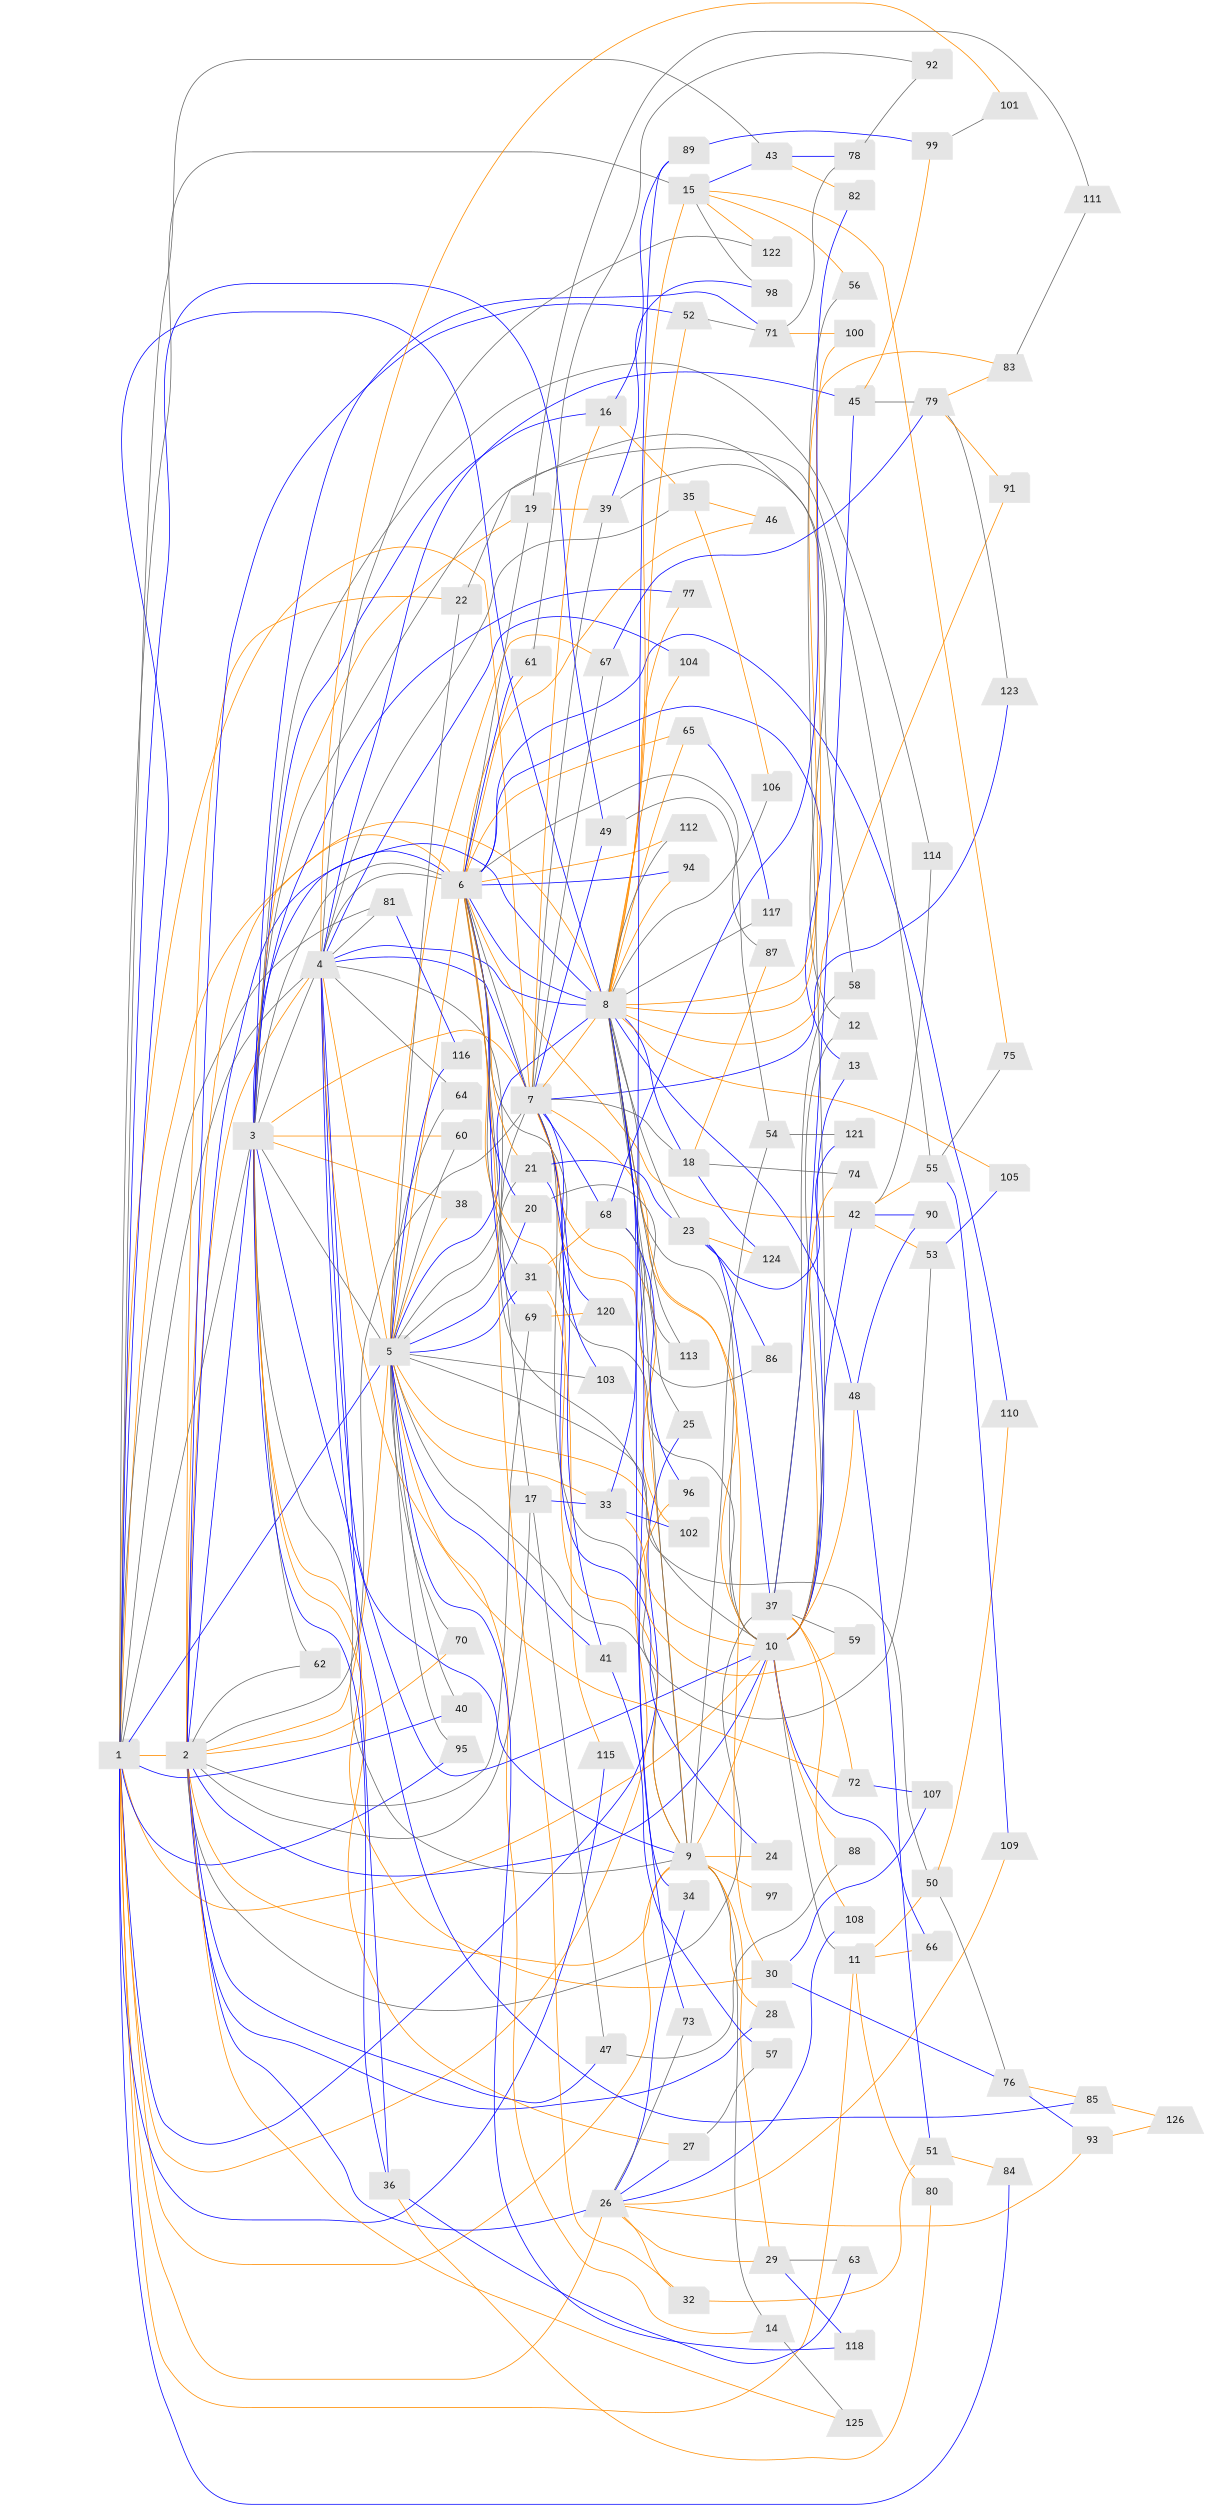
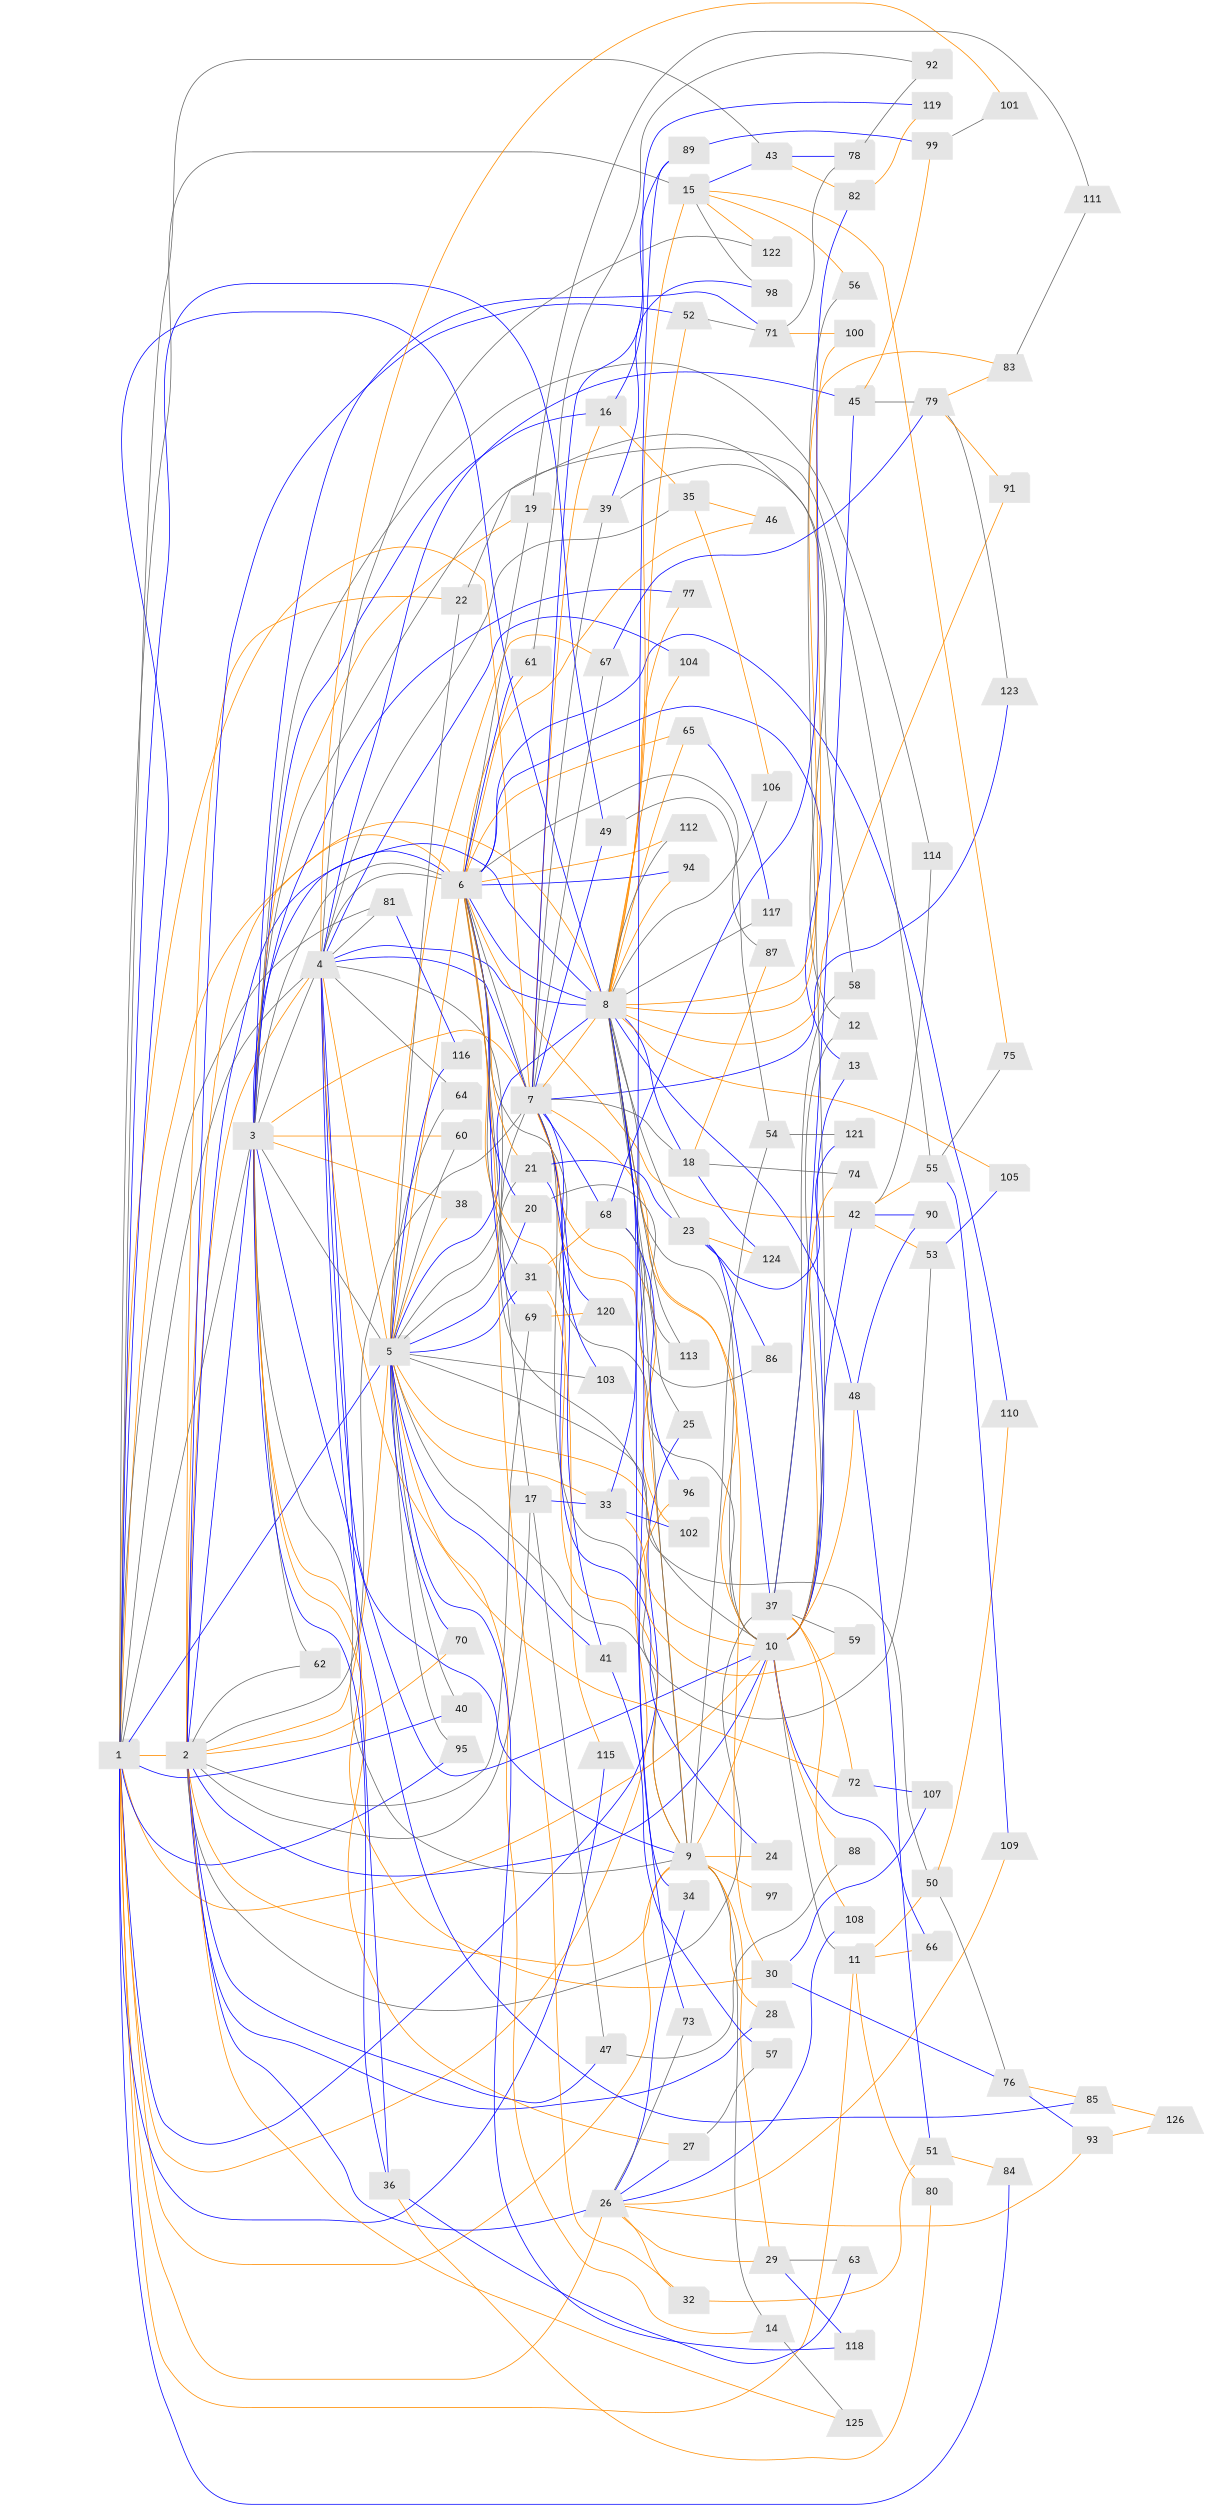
node "119": added
edge "5" -- "70": color gray40 -> blue
